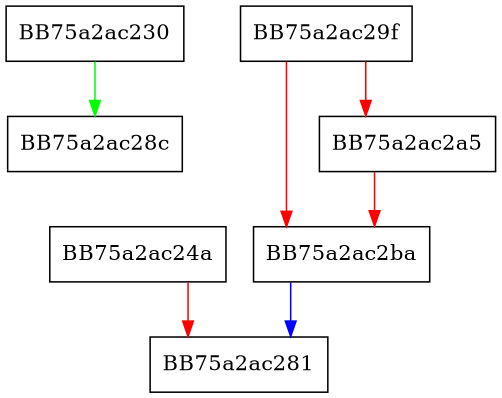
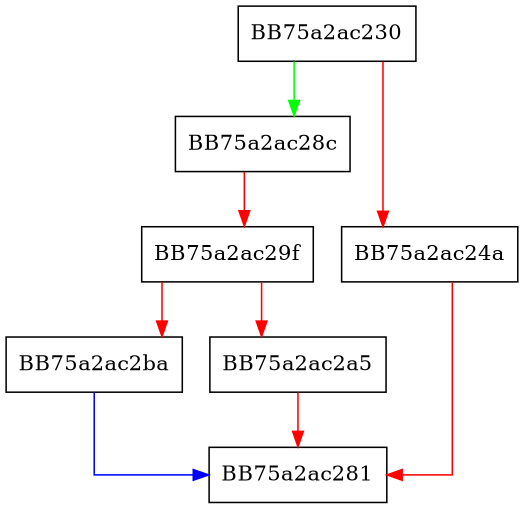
edge "BB75a2ac230" -> "BB75a2ac24a": added
edge "BB75a2ac28c" -> "BB75a2ac29f": added
edge "BB75a2ac2a5" -> "BB75a2ac2ba": now "BB75a2ac2a5" -> "BB75a2ac281"
